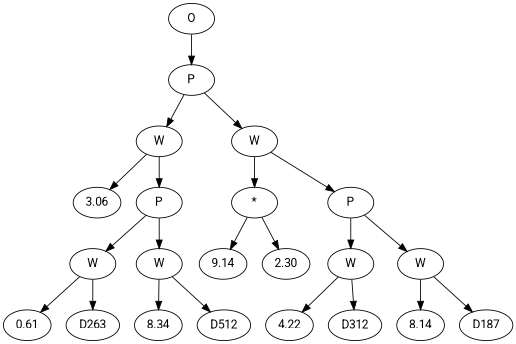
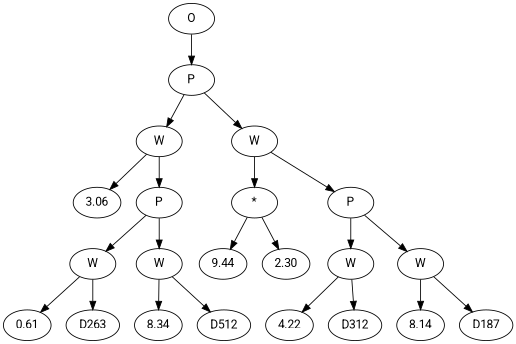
node "9.14": label "9.14" -> "9.44"
